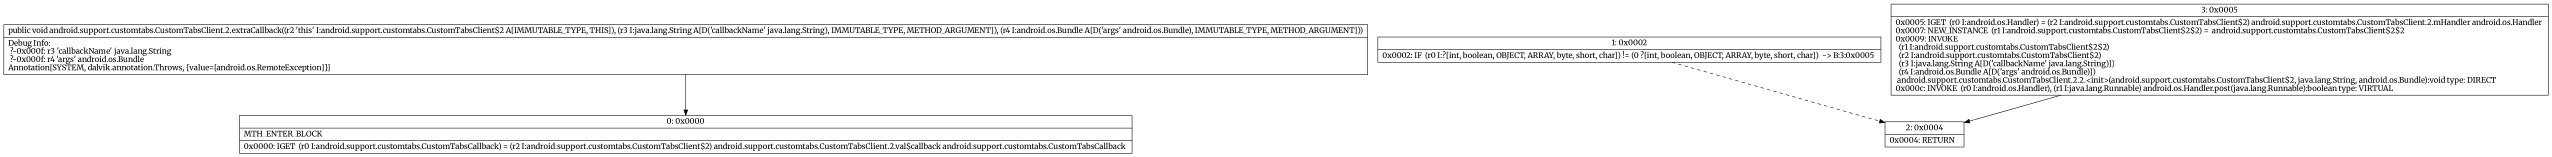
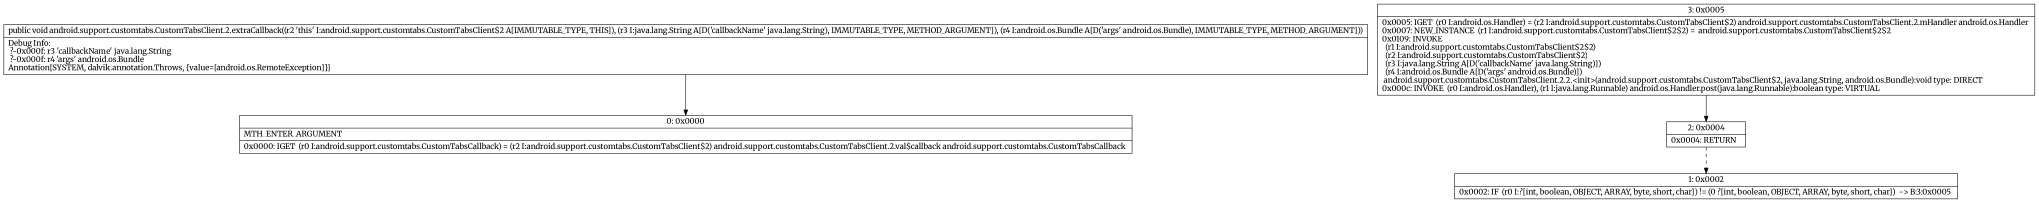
node "3: 0x0005": text "0x0009: INVOKE" -> "0x0109: INVOKE"
edge "1: 0x0002" -> "2: 0x0004": reversed
node "0: 0x0000": text "MTH_ENTER_BLOCK" -> "MTH_ENTER_ARGUMENT"
